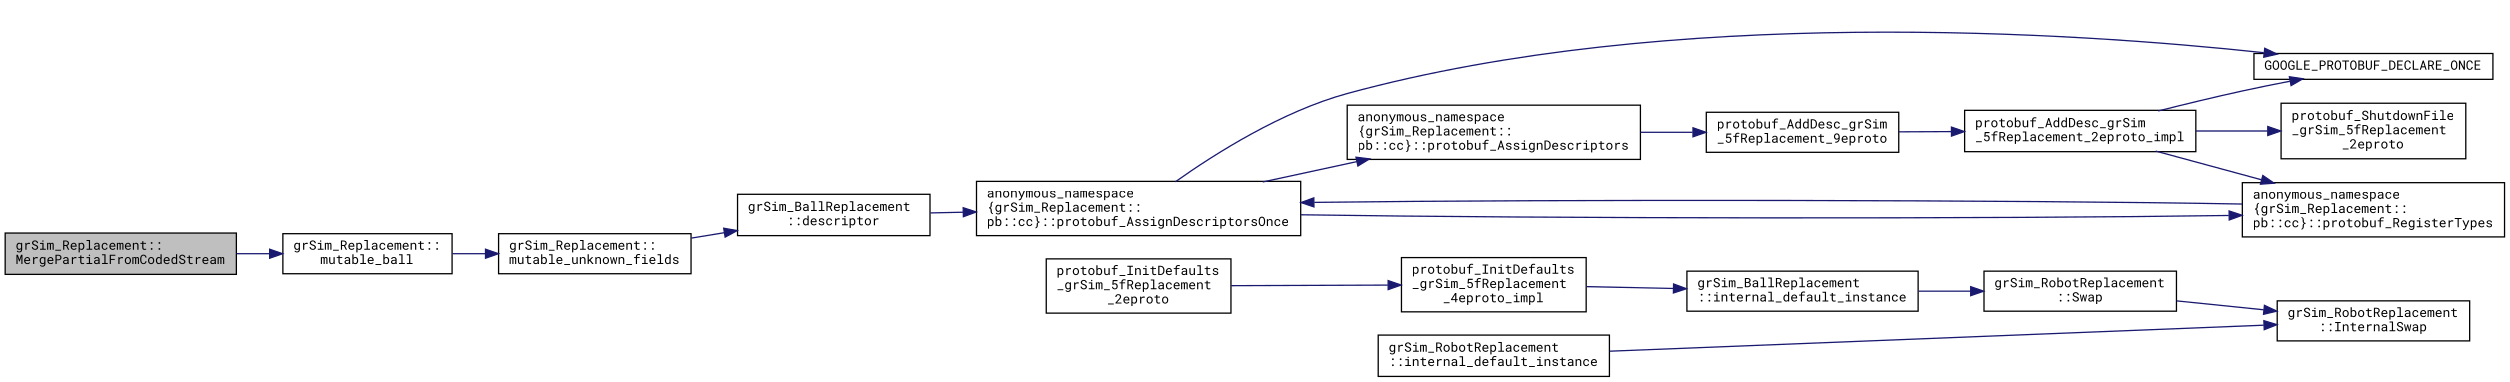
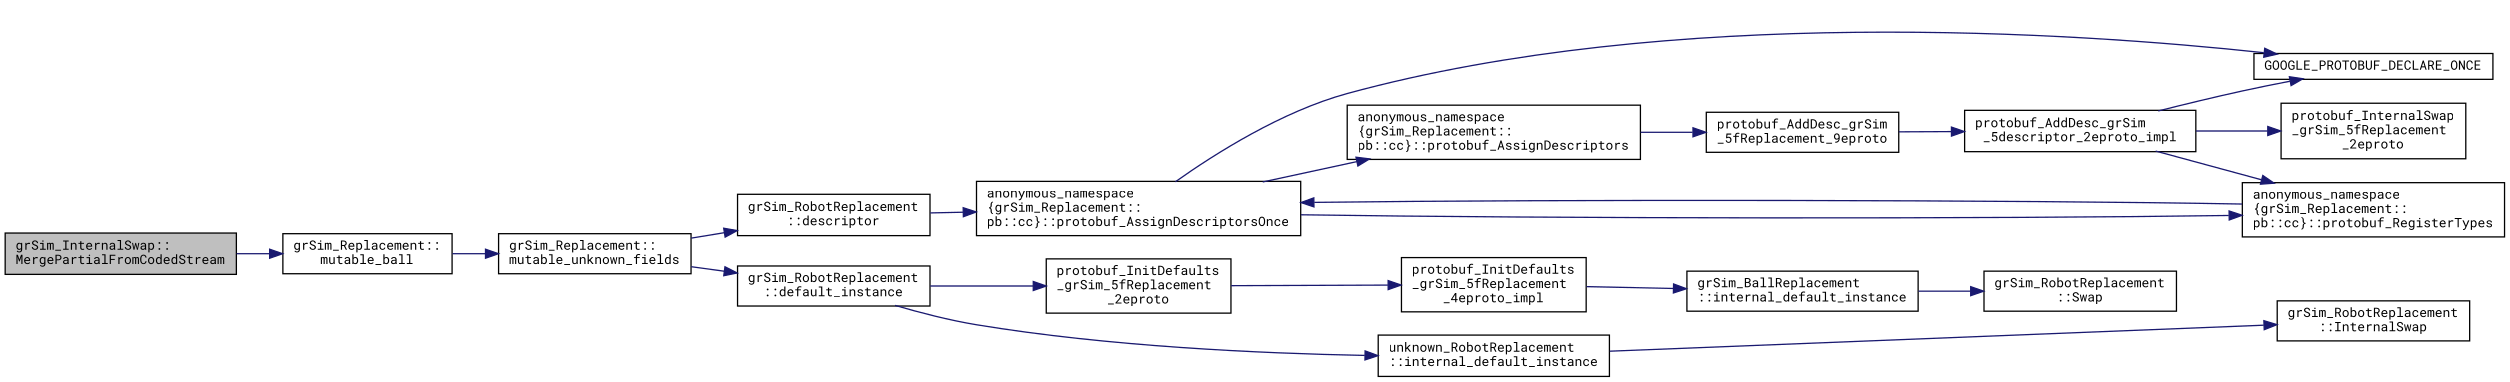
node "protobuf_AddDesc_grSim _5fReplacement_2eproto_impl": label "protobuf_AddDesc_grSim _5fReplacement_2eproto_impl" -> "protobuf_AddDesc_grSim _5descriptor_2eproto_impl"
node "protobuf_ShutdownFile _grSim_5fReplacement _2eproto": label "protobuf_ShutdownFile _grSim_5fReplacement _2eproto" -> "protobuf_InternalSwap _grSim_5fReplacement _2eproto"
node "grSim_BallReplacement ::descriptor": label "grSim_BallReplacement ::descriptor" -> "grSim_RobotReplacement ::descriptor"
node "grSim_Replacement:: MergePartialFromCodedStream": label "grSim_Replacement:: MergePartialFromCodedStream" -> "grSim_InternalSwap:: MergePartialFromCodedStream"
node "grSim_RobotReplacement ::default_instance": added
edge "grSim_RobotReplacement ::Swap" -> "grSim_RobotReplacement ::InternalSwap": removed
node "grSim_RobotReplacement ::internal_default_instance": label "grSim_RobotReplacement ::internal_default_instance" -> "unknown_RobotReplacement ::internal_default_instance"
